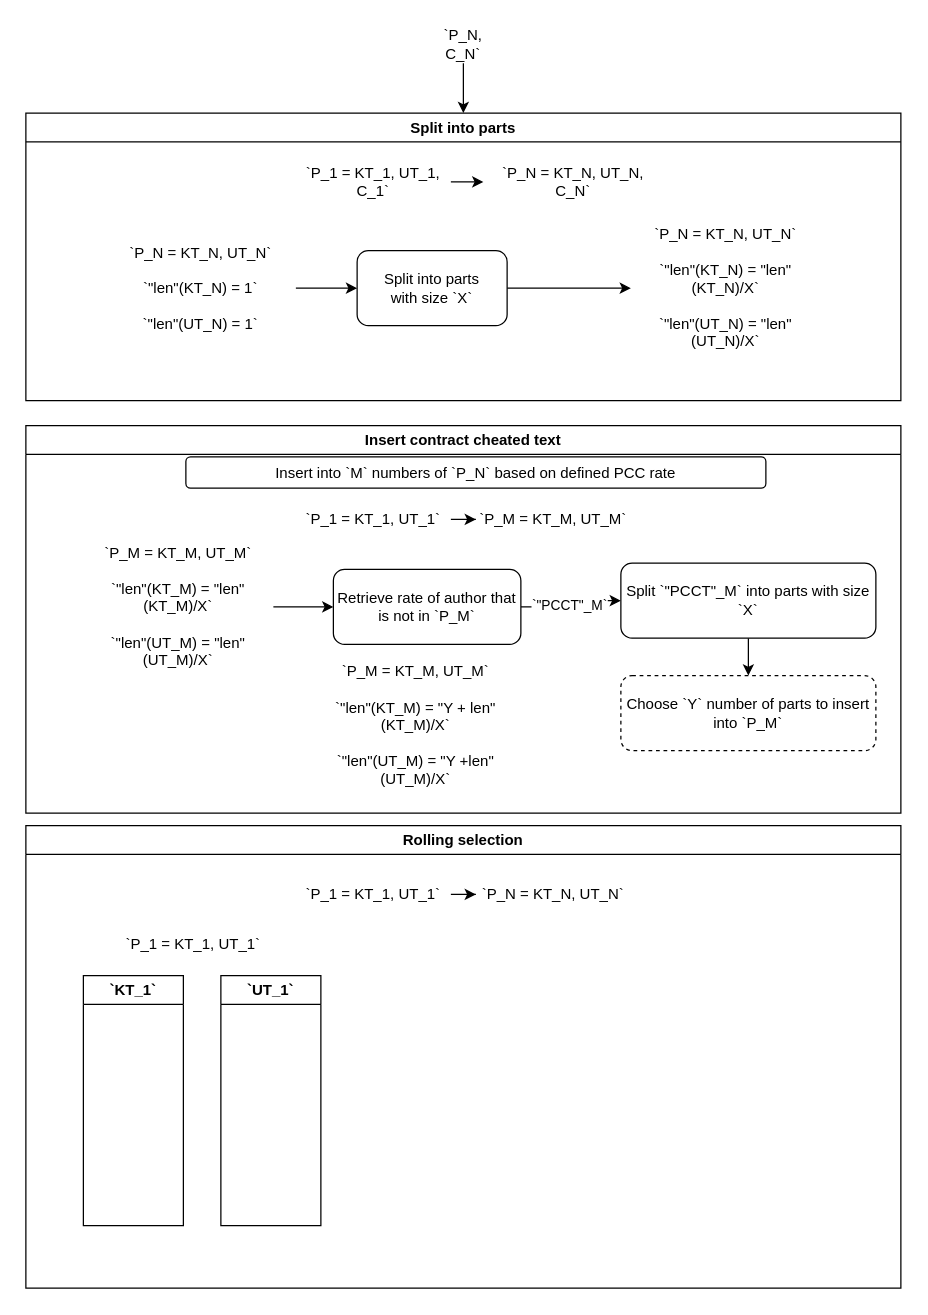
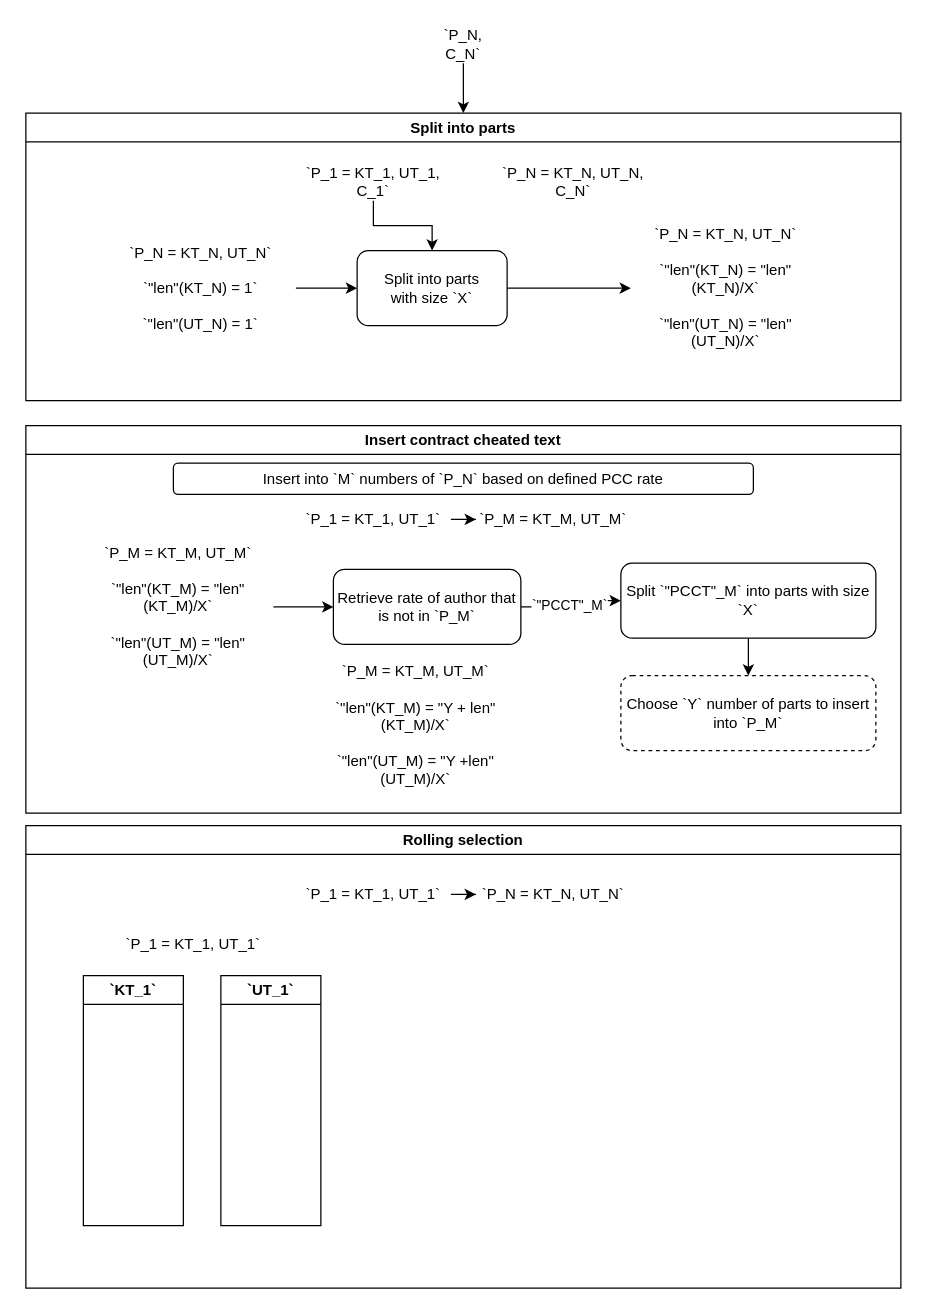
edge "`P_1 = KT_1, UT_1, C_1`" -> "`P_N = KT_N, UT_N, C_N`": now "`P_1 = KT_1, UT_1, C_1`" -> "Split into parts with size `X`"
node "Insert into `M` numbers of `P_N` based on defined PCC rate": moved (476, 473) -> (463, 479)
